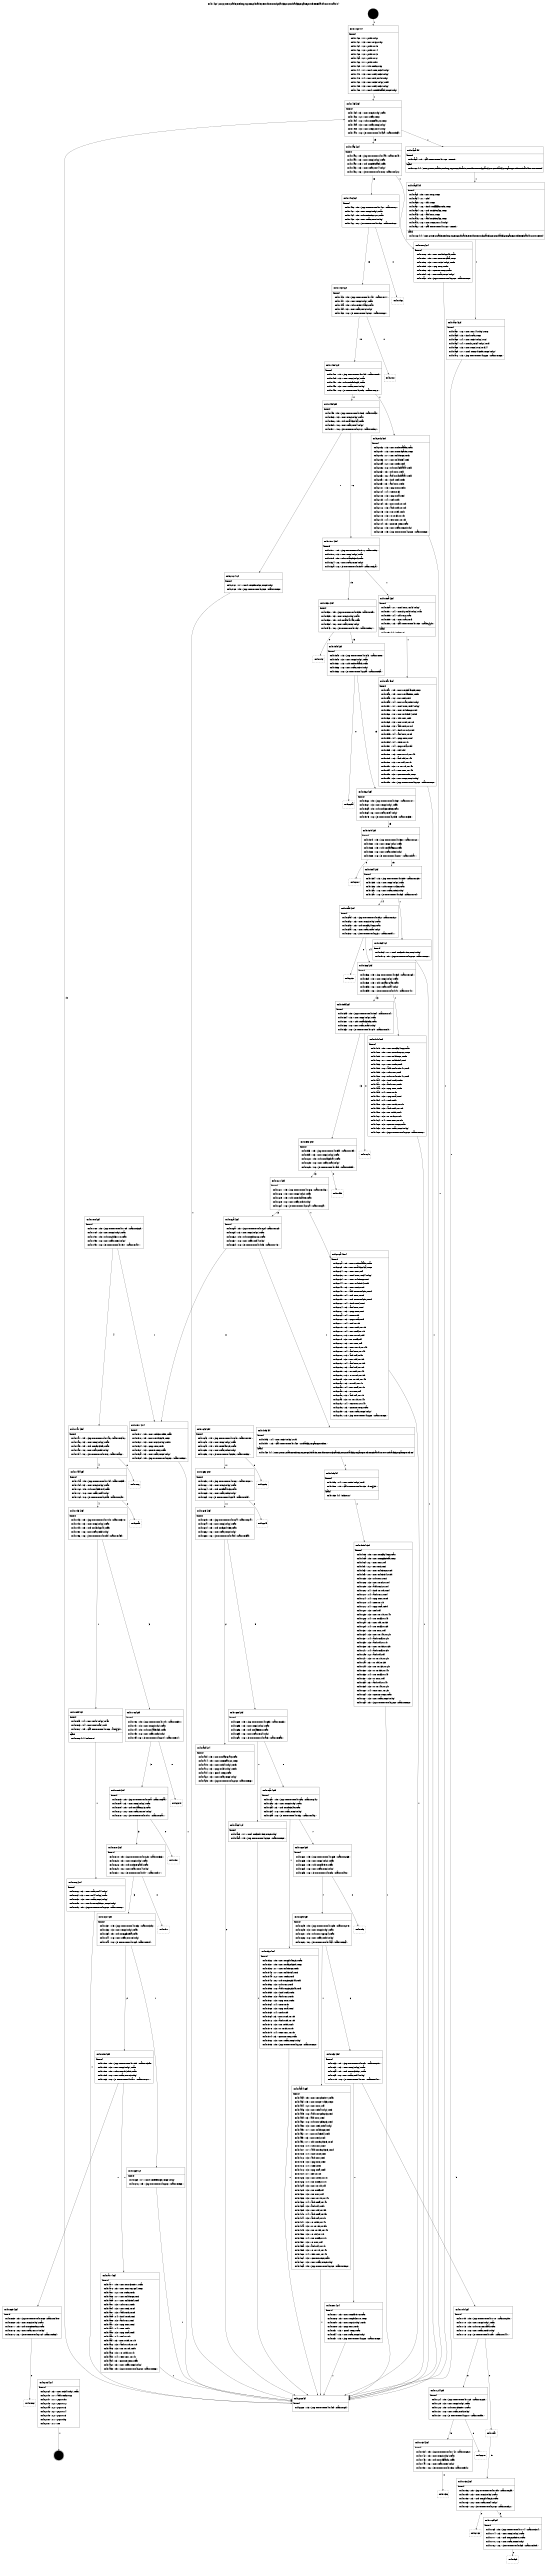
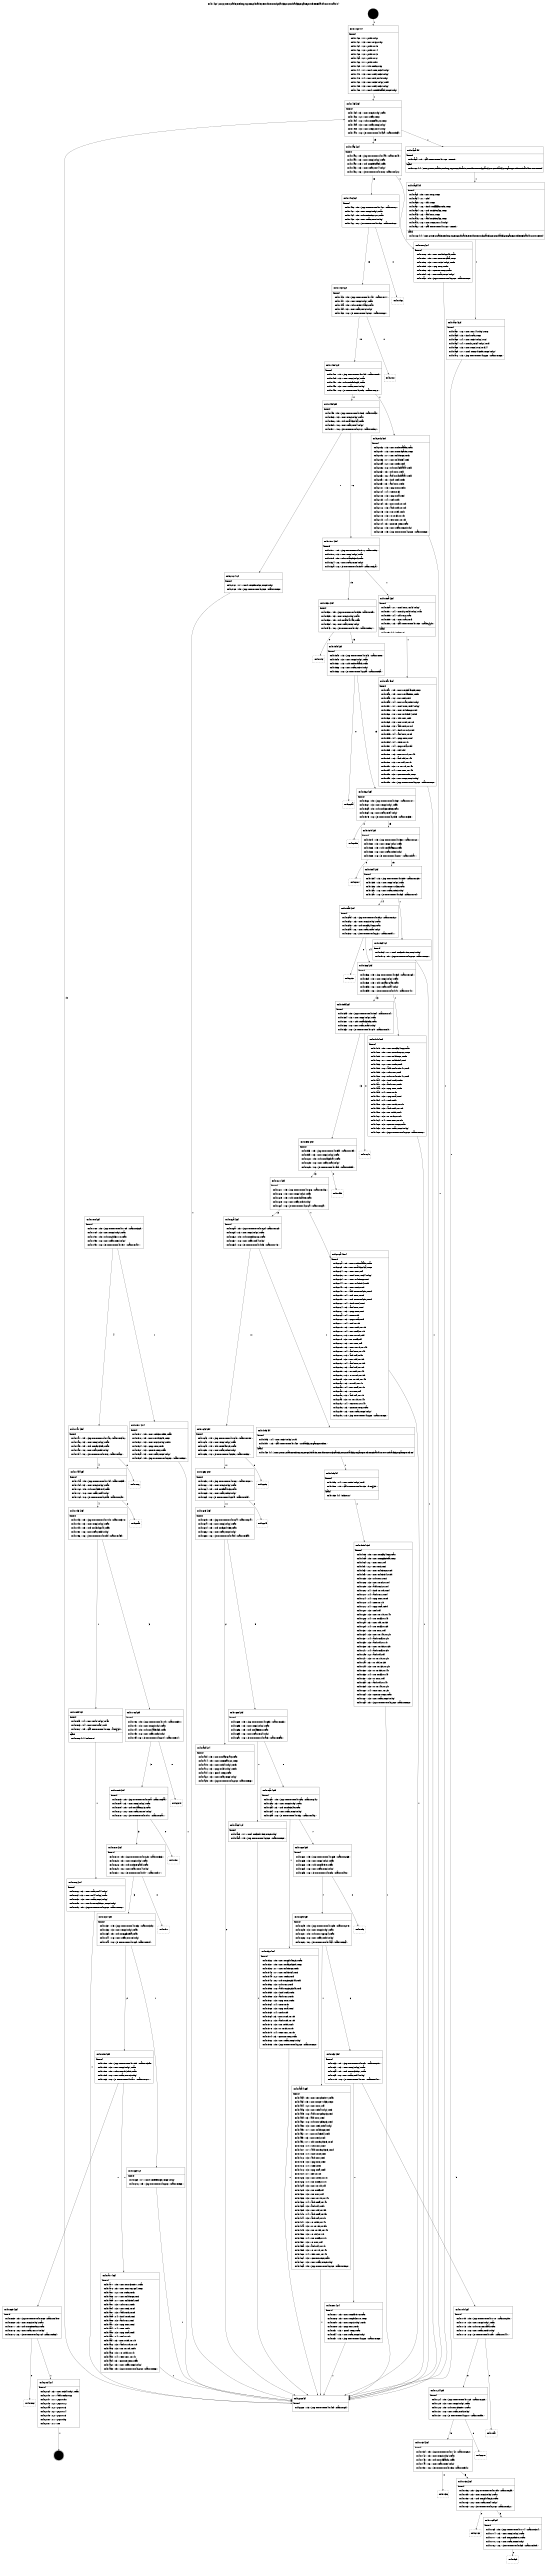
node "0x4020b5": added
edge "0x40162a [25]" -> "0x401917 [27]": now "0x40162a [25]" -> "0x401643 [25]"
edge "0x401869 [25]" -> "0x4021cd [21]": added, label "1"
edge "0x4018a7" -> "0x401756 [25]": now "0x40173d [25]" -> "0x401756 [25]"
